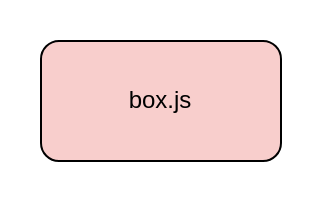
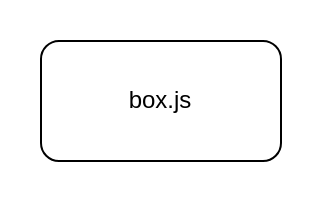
node "box.js": fillcolor #f8cecc -> #ffffff
